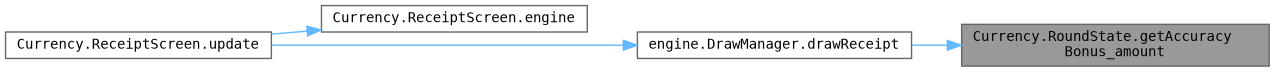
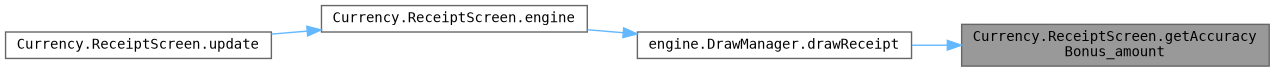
edge "Currency.ReceiptScreen.update" -> "engine.DrawManager.drawReceipt": now "Currency.ReceiptScreen.engine" -> "engine.DrawManager.drawReceipt"
node "Currency.RoundState.getAccuracy Bonus_amount": label "Currency.RoundState.getAccuracy Bonus_amount" -> "Currency.ReceiptScreen.getAccuracy Bonus_amount"
